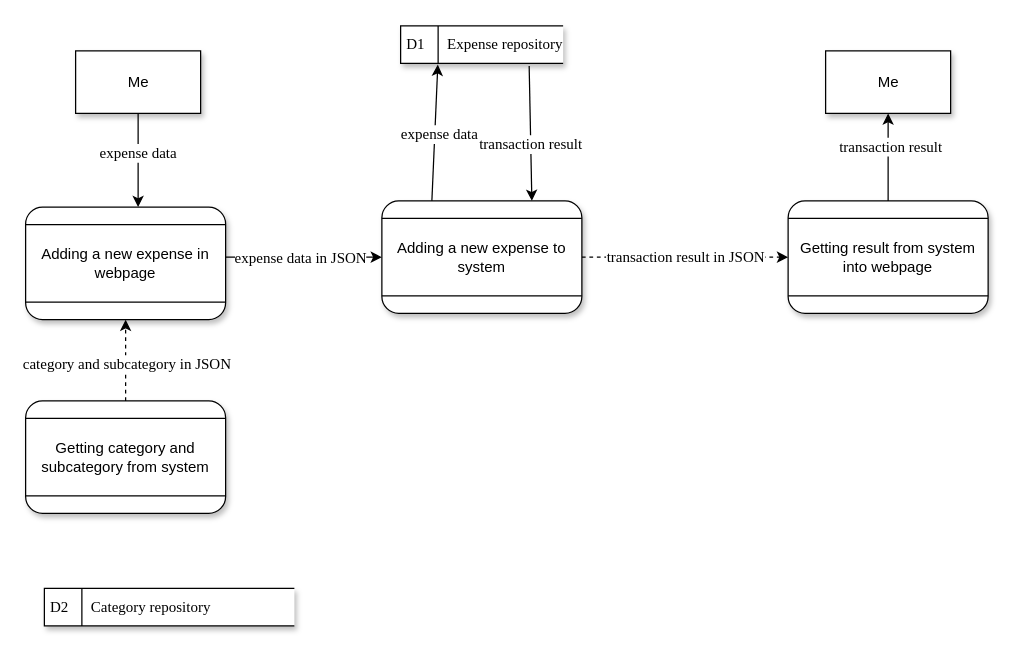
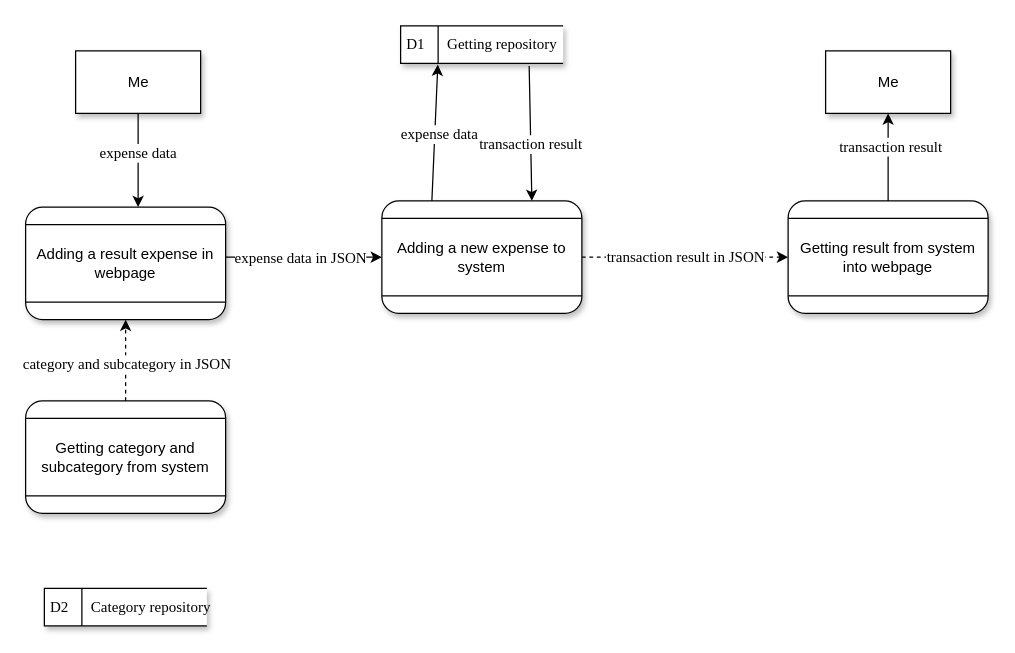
node "D1 Expense repository": label "D1 Expense repository" -> "D1 Getting repository"
node "Adding a new expense in webpage": label "Adding a new expense in webpage" -> "Adding a result expense in webpage"
node "D2 Category repository": size 250x38 -> 163x38
